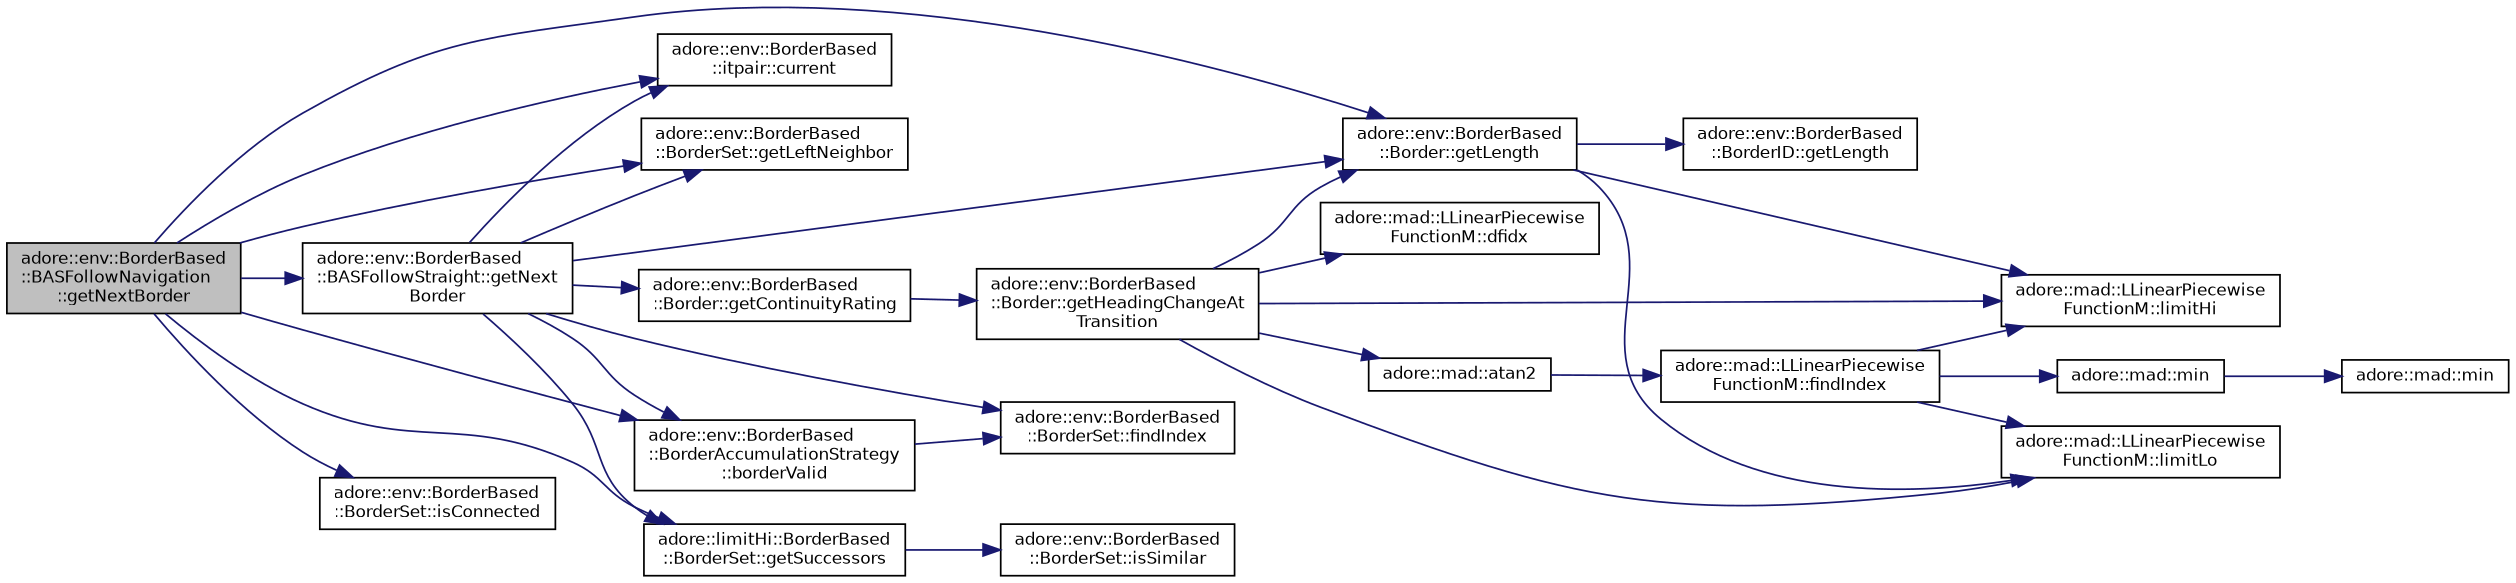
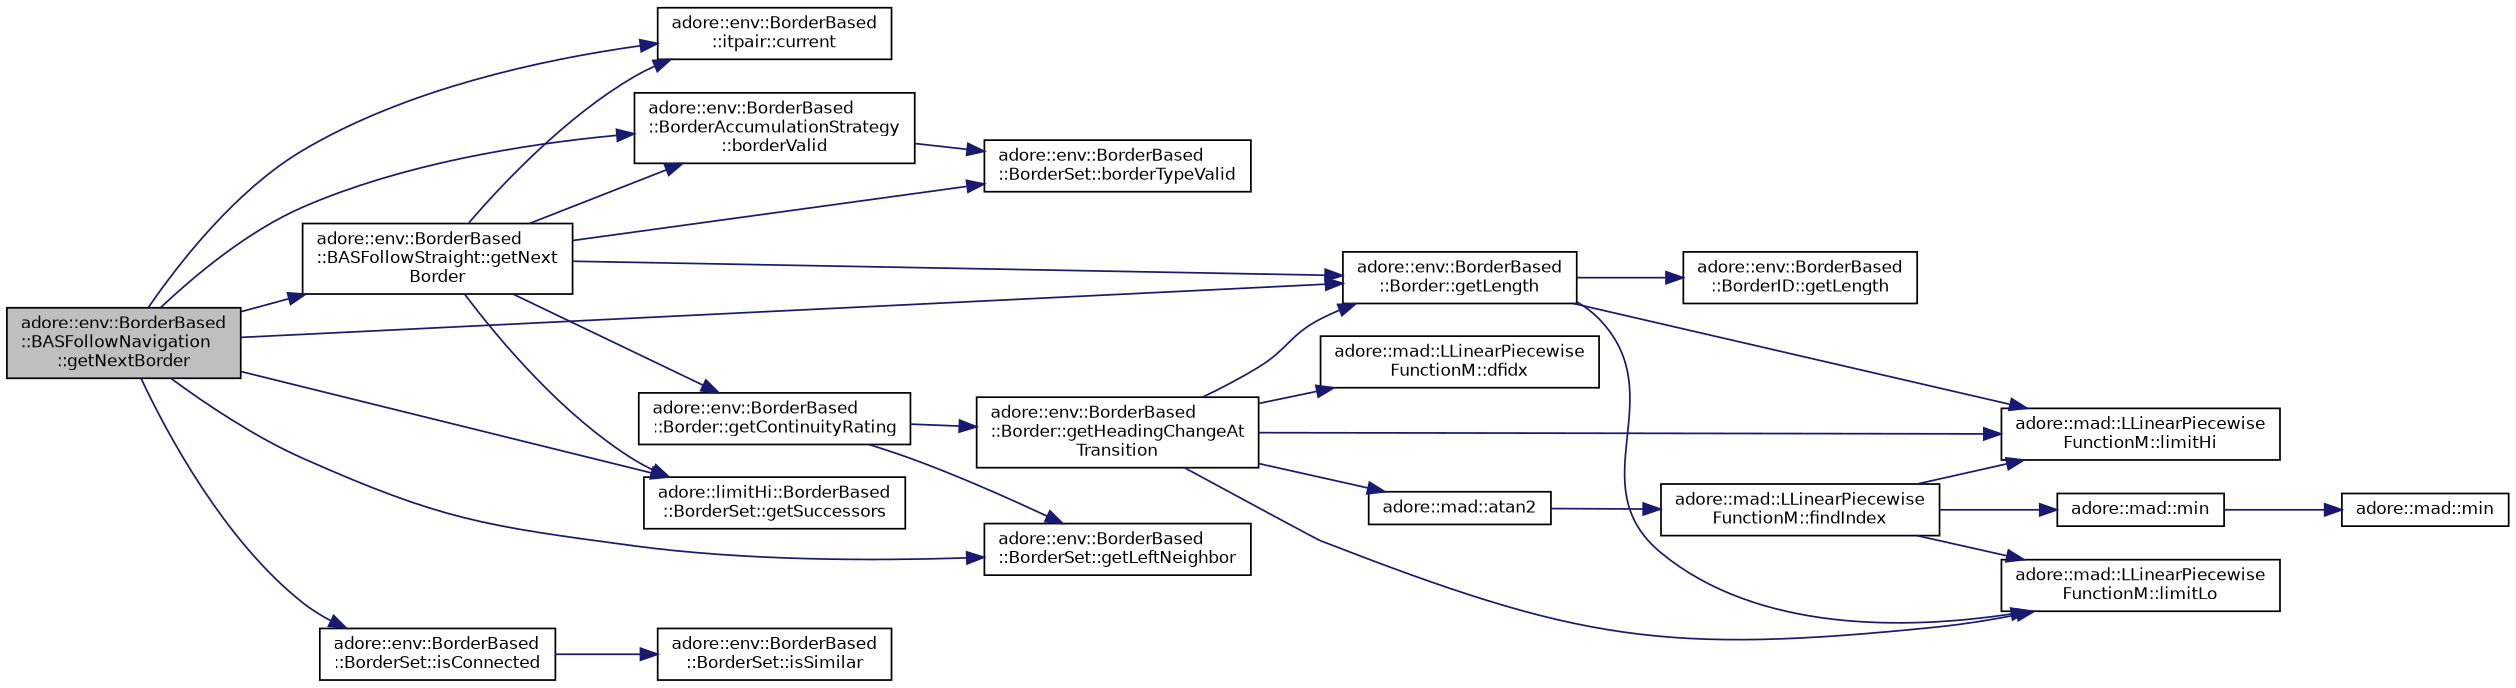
edge "adore::env::BorderBased ::BASFollowStraight::getNext Border" -> "adore::env::BorderBased ::BorderSet::getLeftNeighbor": now "adore::env::BorderBased ::Border::getContinuityRating" -> "adore::env::BorderBased ::BorderSet::getLeftNeighbor"
node "adore::env::BorderBased ::BorderSet::findIndex": label "adore::env::BorderBased ::BorderSet::findIndex" -> "adore::env::BorderBased ::BorderSet::borderTypeValid"
edge "adore::limitHi::BorderBased ::BorderSet::getSuccessors" -> "adore::env::BorderBased ::BorderSet::isSimilar": now "adore::env::BorderBased ::BorderSet::isConnected" -> "adore::env::BorderBased ::BorderSet::isSimilar"
